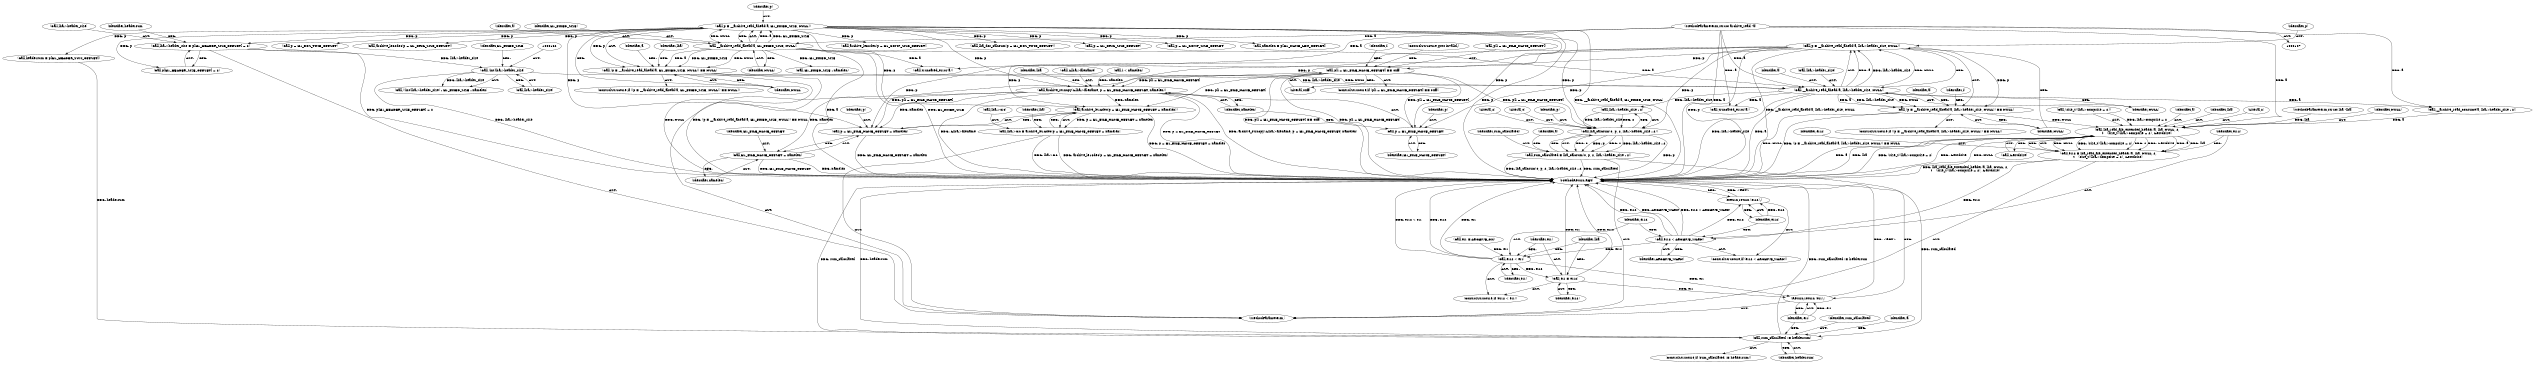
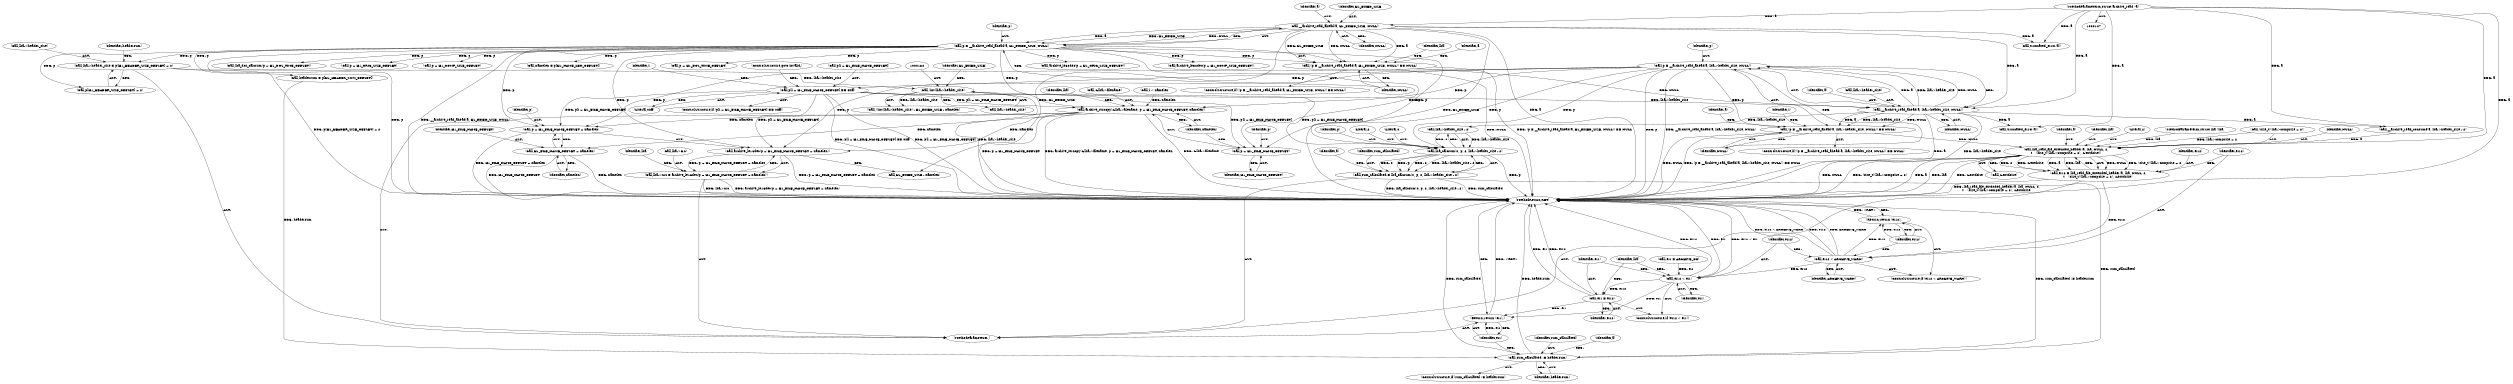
edge "(Call,archive_le16dec(p + H1_FILE_NAME_OFFSET + namelen))" -> "(Call,p + H1_FILE_NAME_OFFSET + namelen)": now "(Call,archive_le16dec(p + H1_FILE_NAME_OFFSET + namelen))" -> "(Call,H1_FIXED_SIZE - namelen)"
